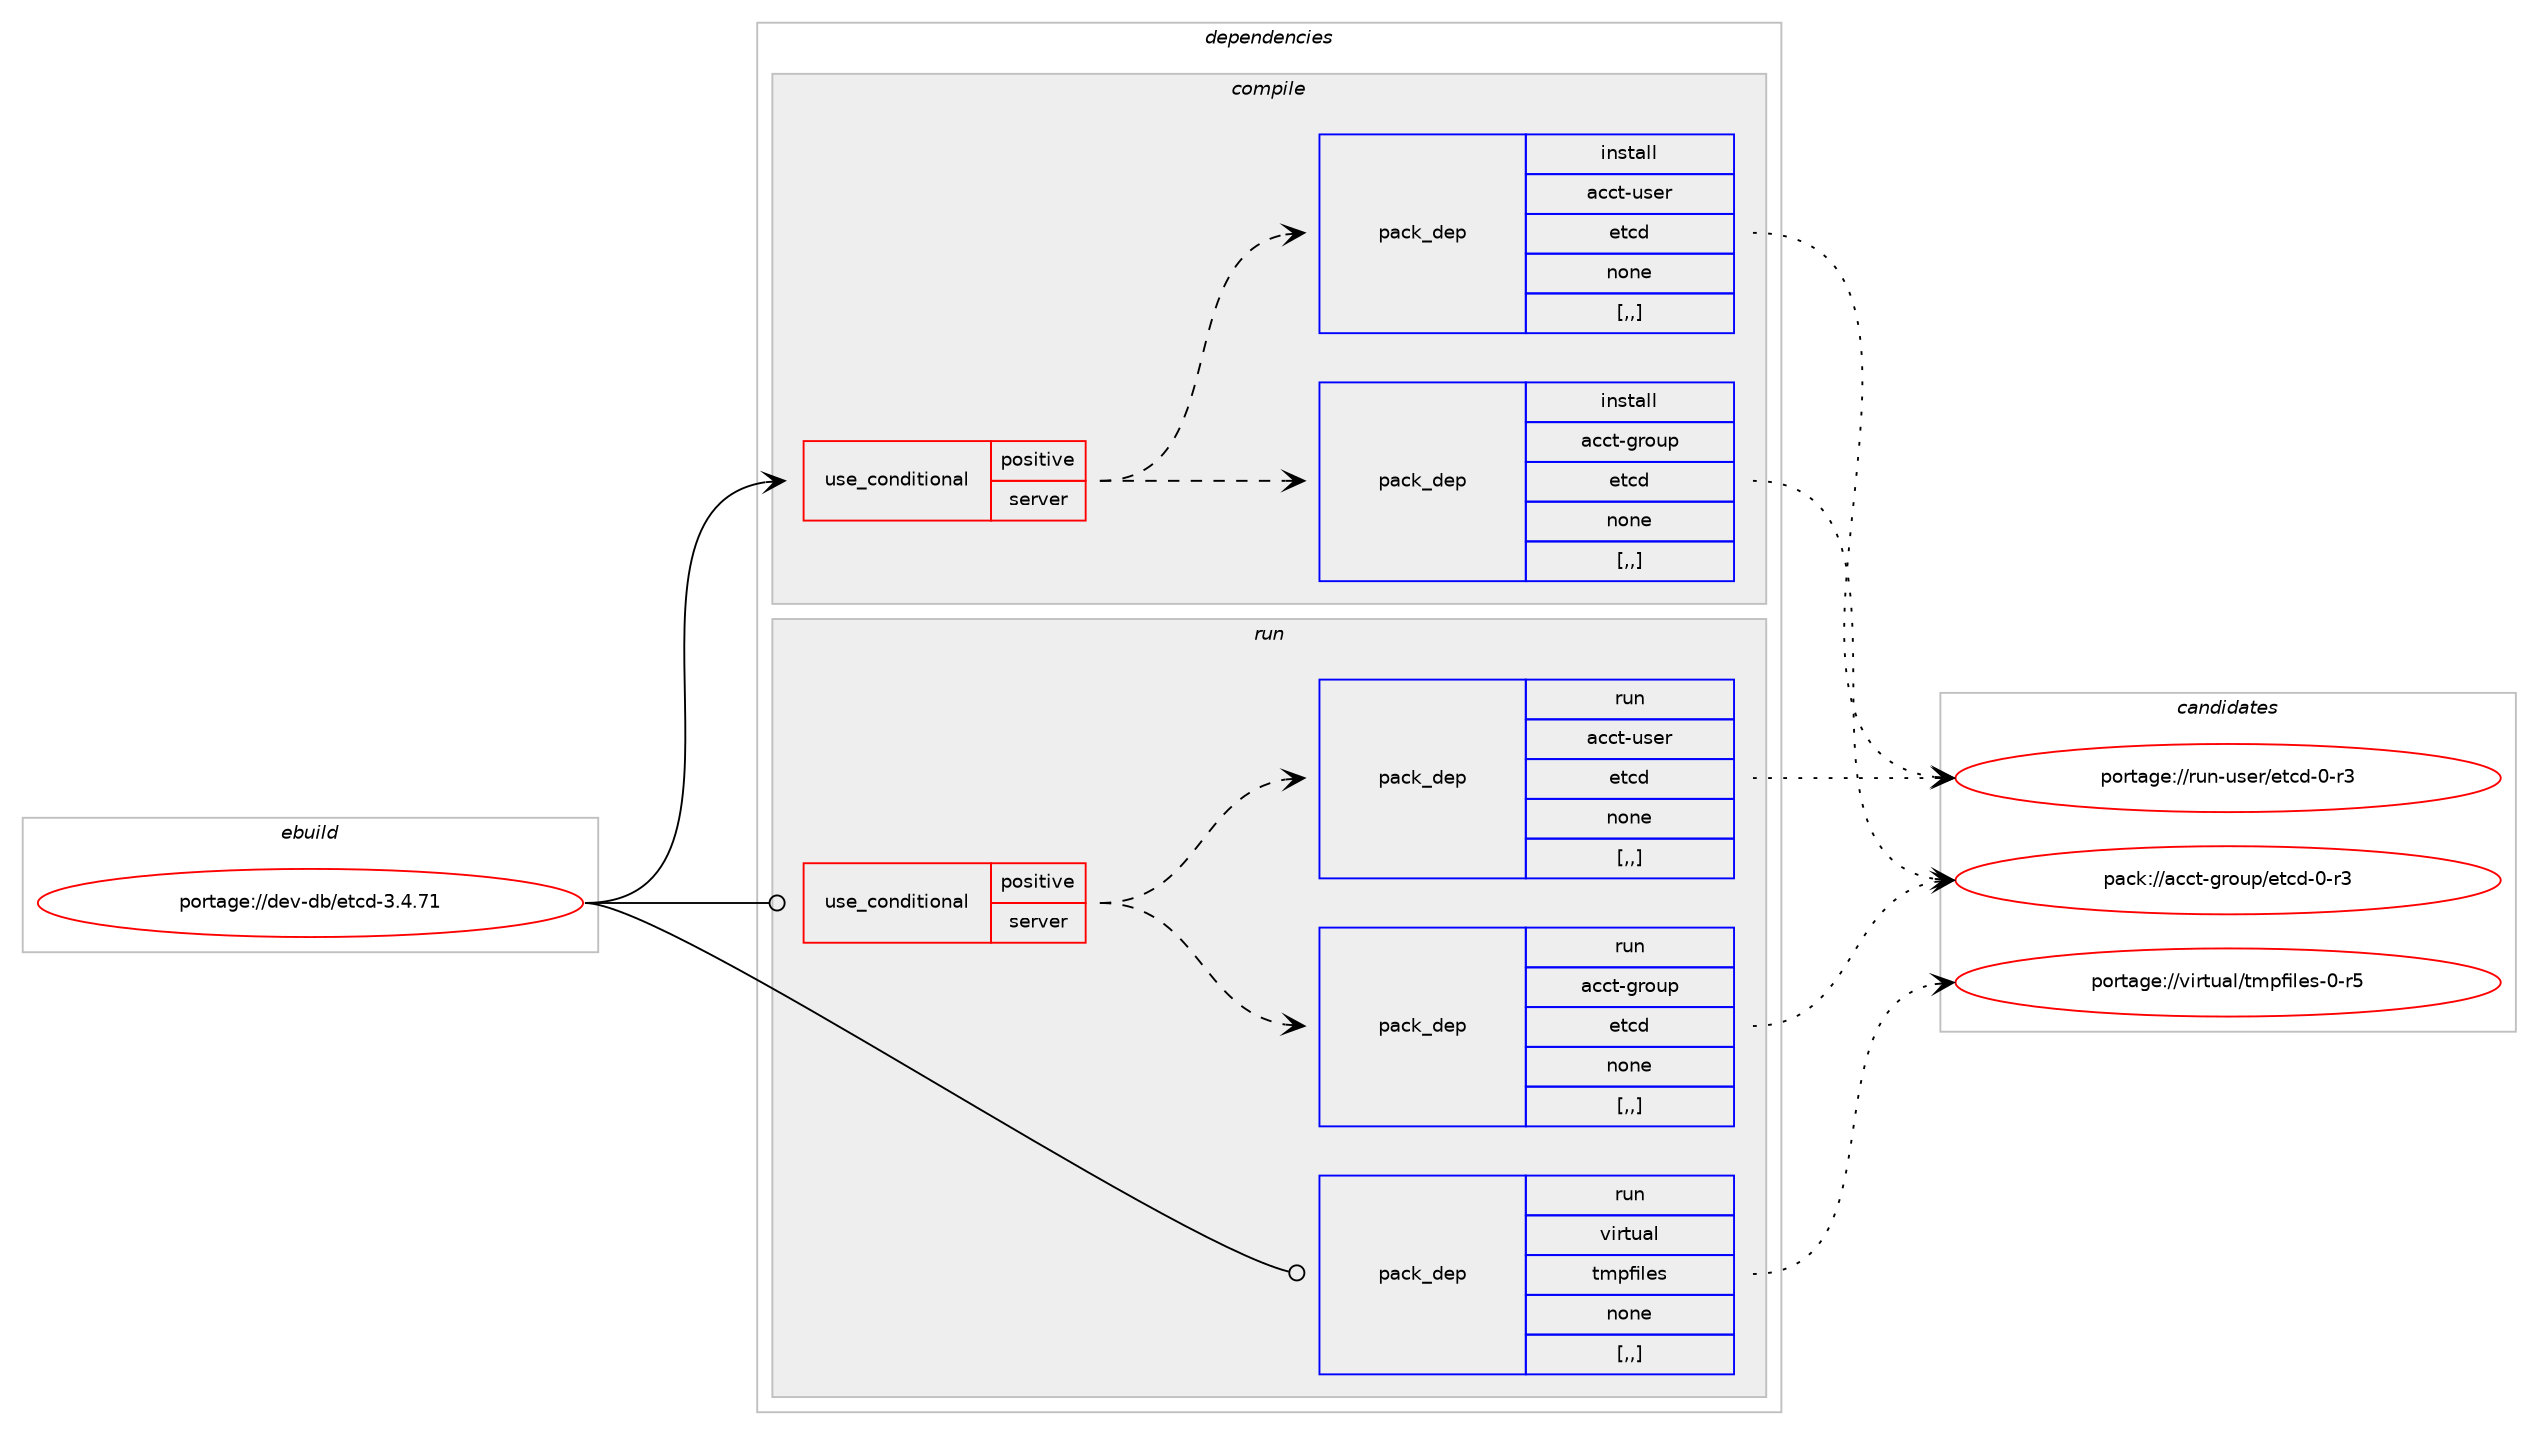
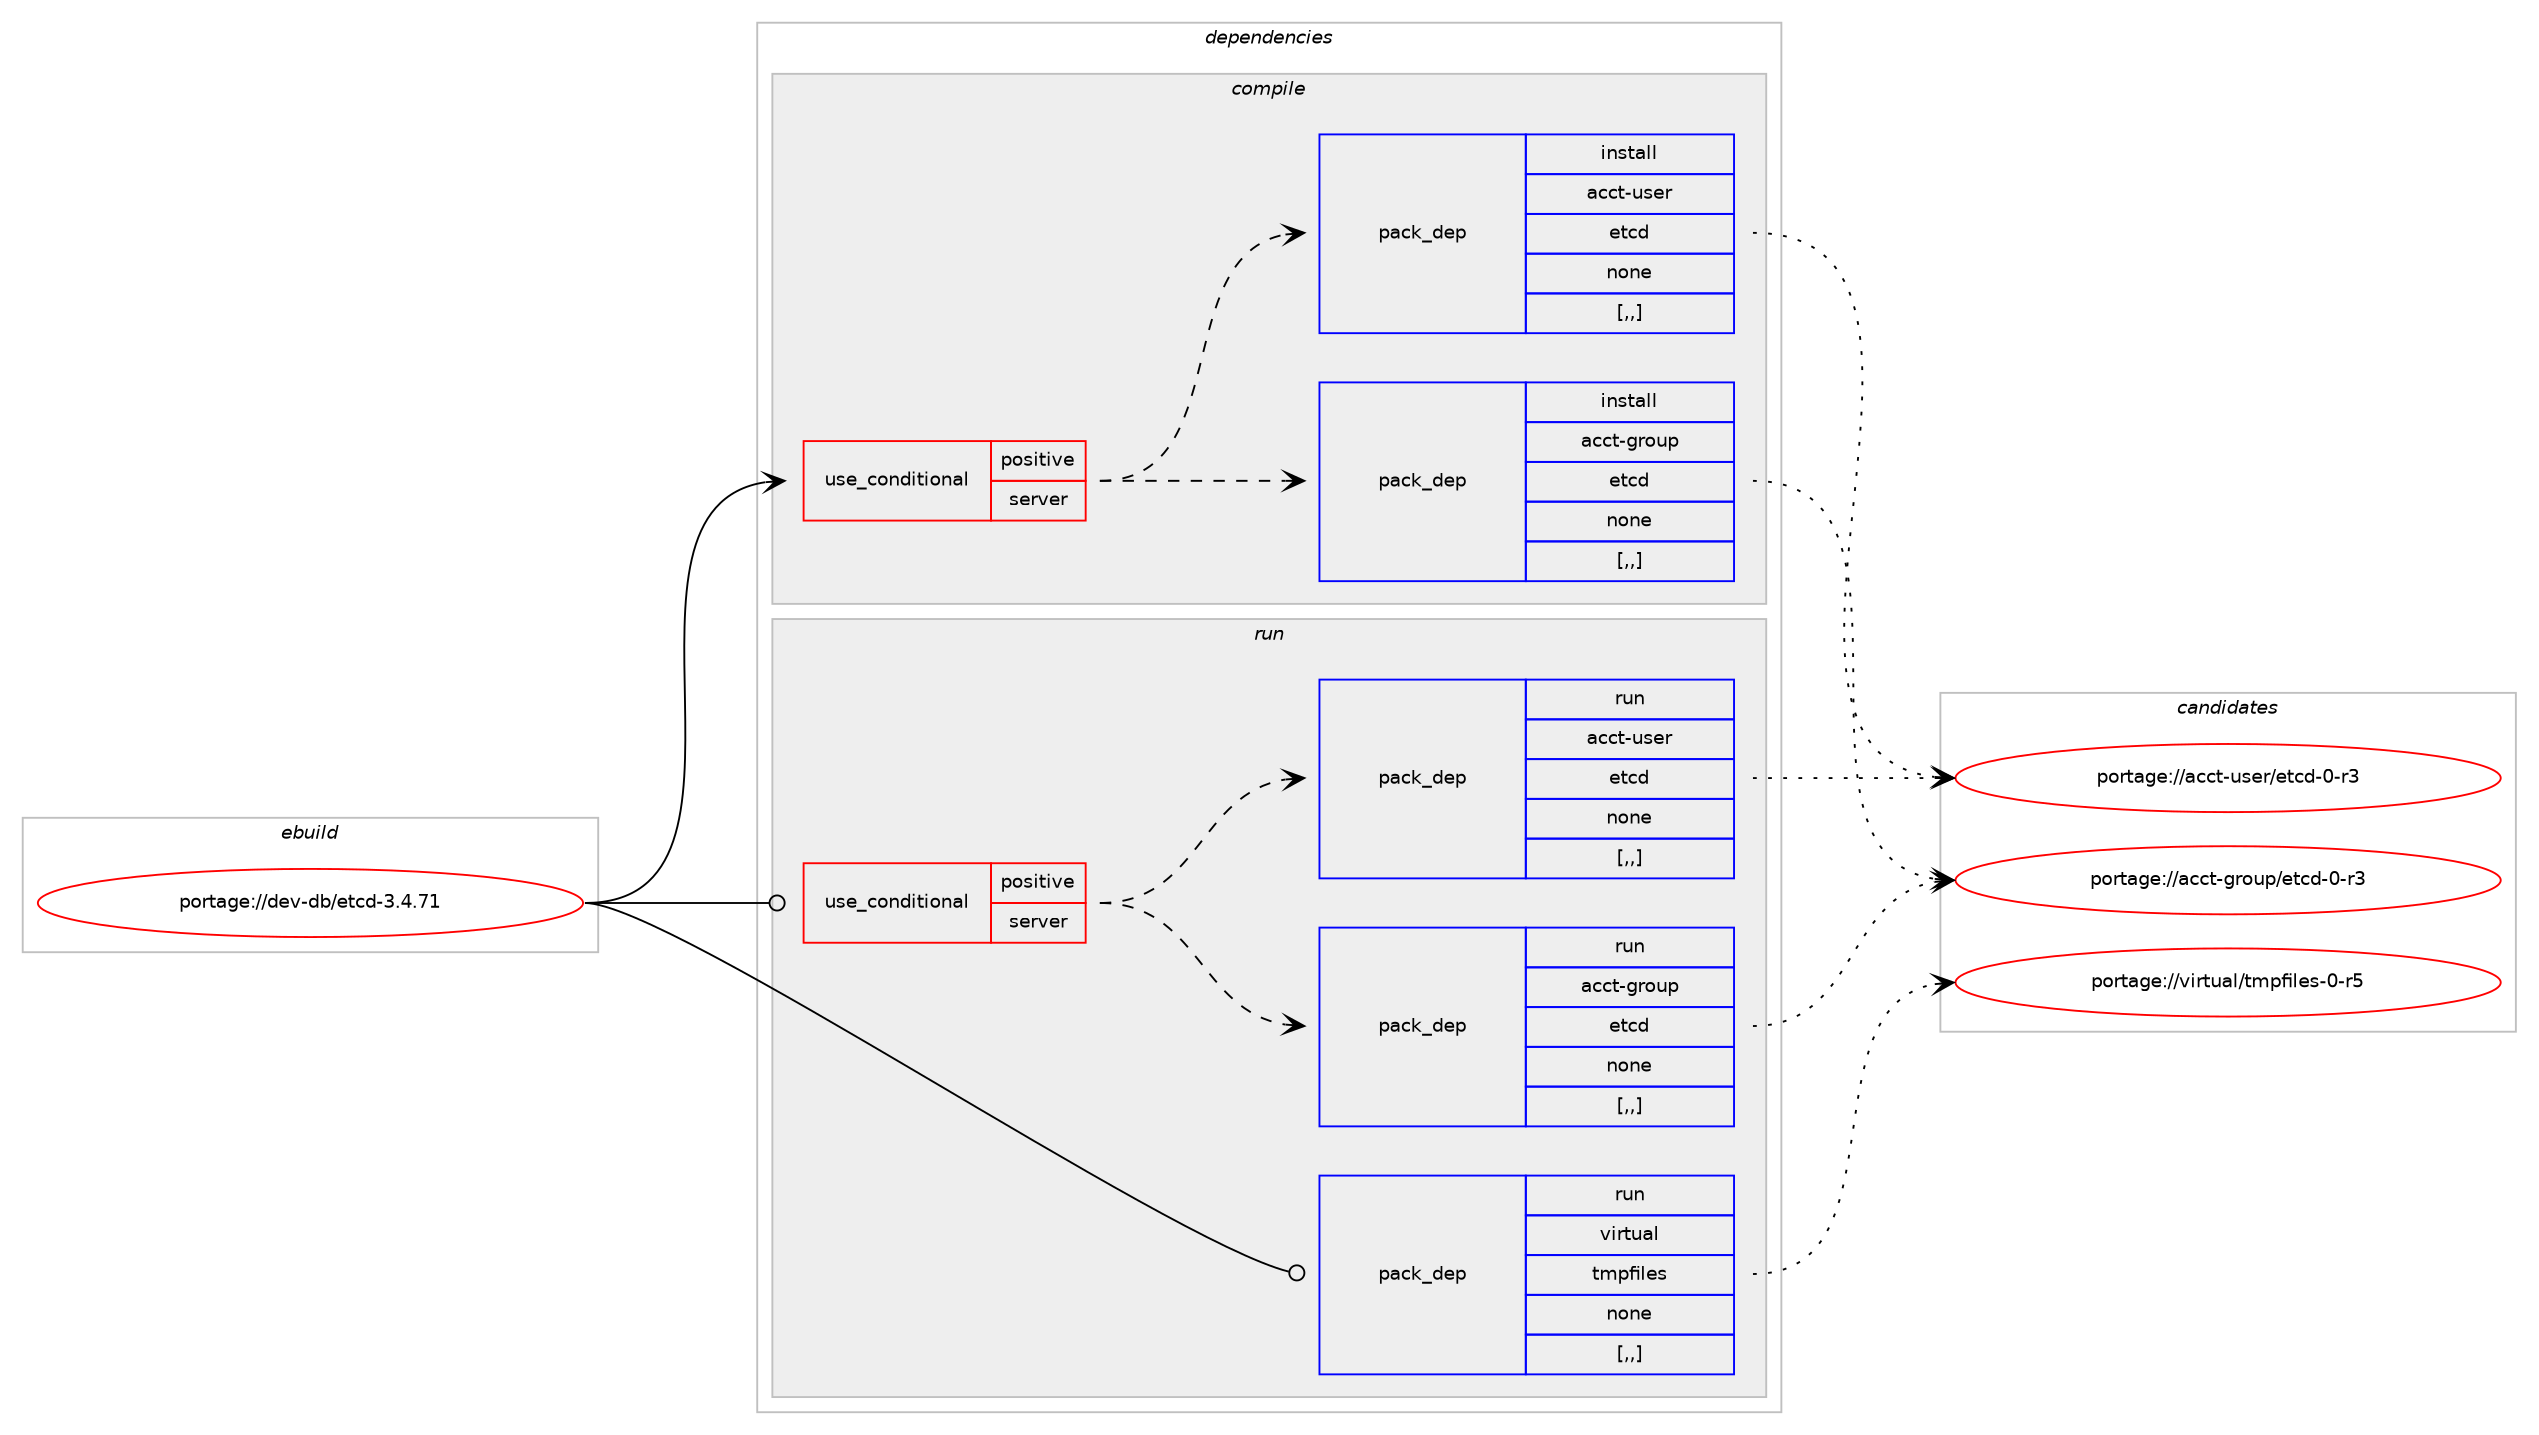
node "portage://run-user/etcd-0-r3": label "portage://run-user/etcd-0-r3" -> "portage://acct-user/etcd-0-r3"
node "pack://acct-group/etcd-0-r3": label "pack://acct-group/etcd-0-r3" -> "portage://acct-group/etcd-0-r3"
